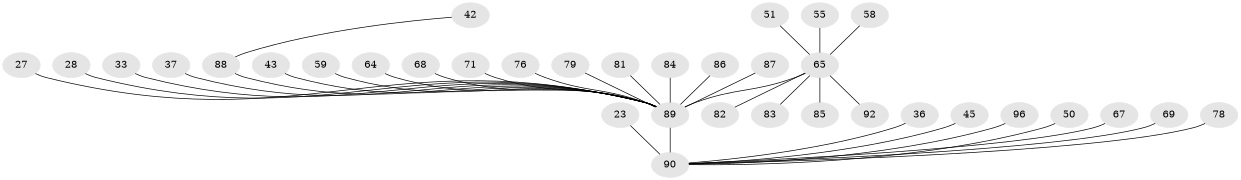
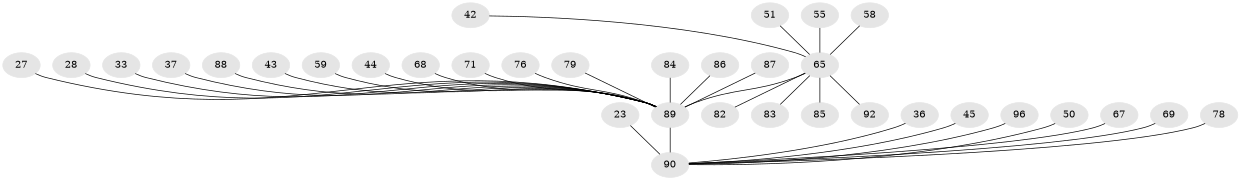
edge "42" -- "88": now "42" -- "65"
node "64": label "64" -> "44"
node "81": removed
